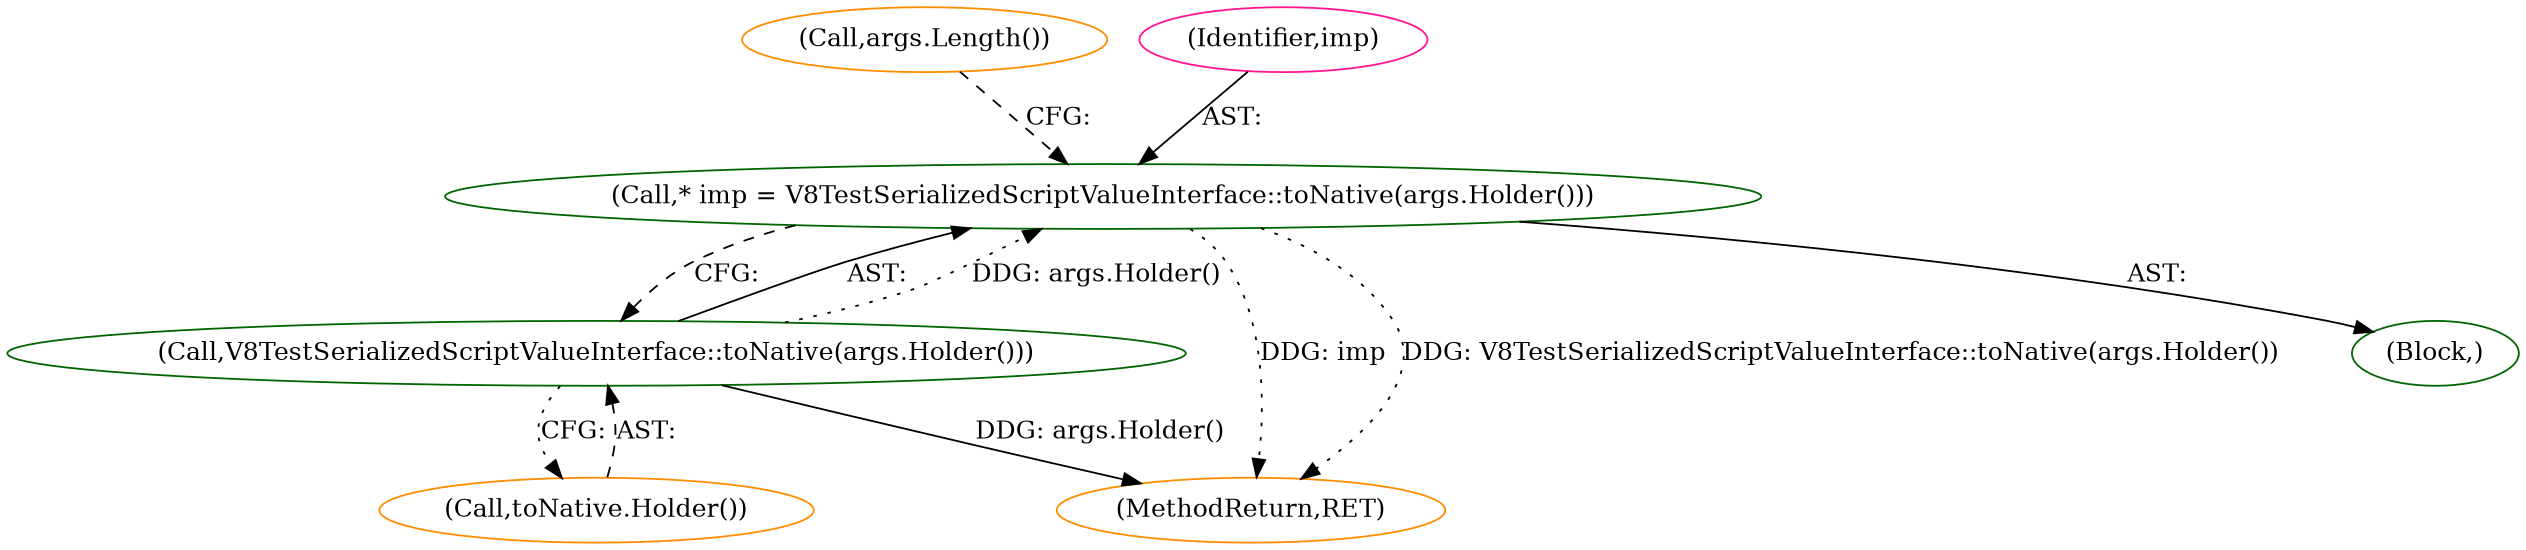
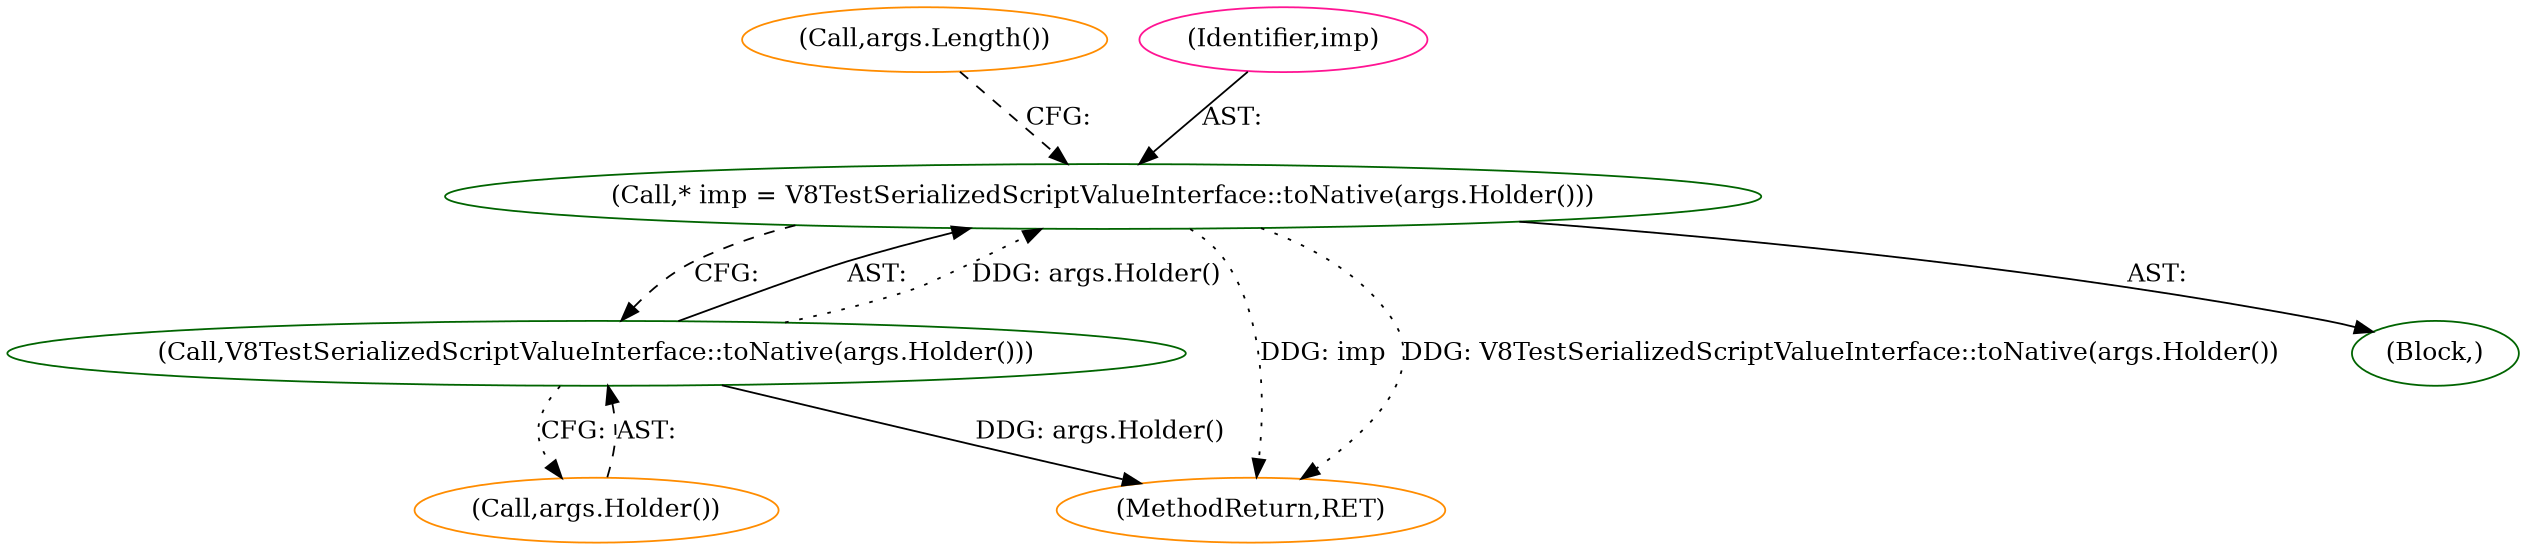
node "(Call,toNative.Holder())": label "(Call,toNative.Holder())" -> "(Call,args.Holder())"
